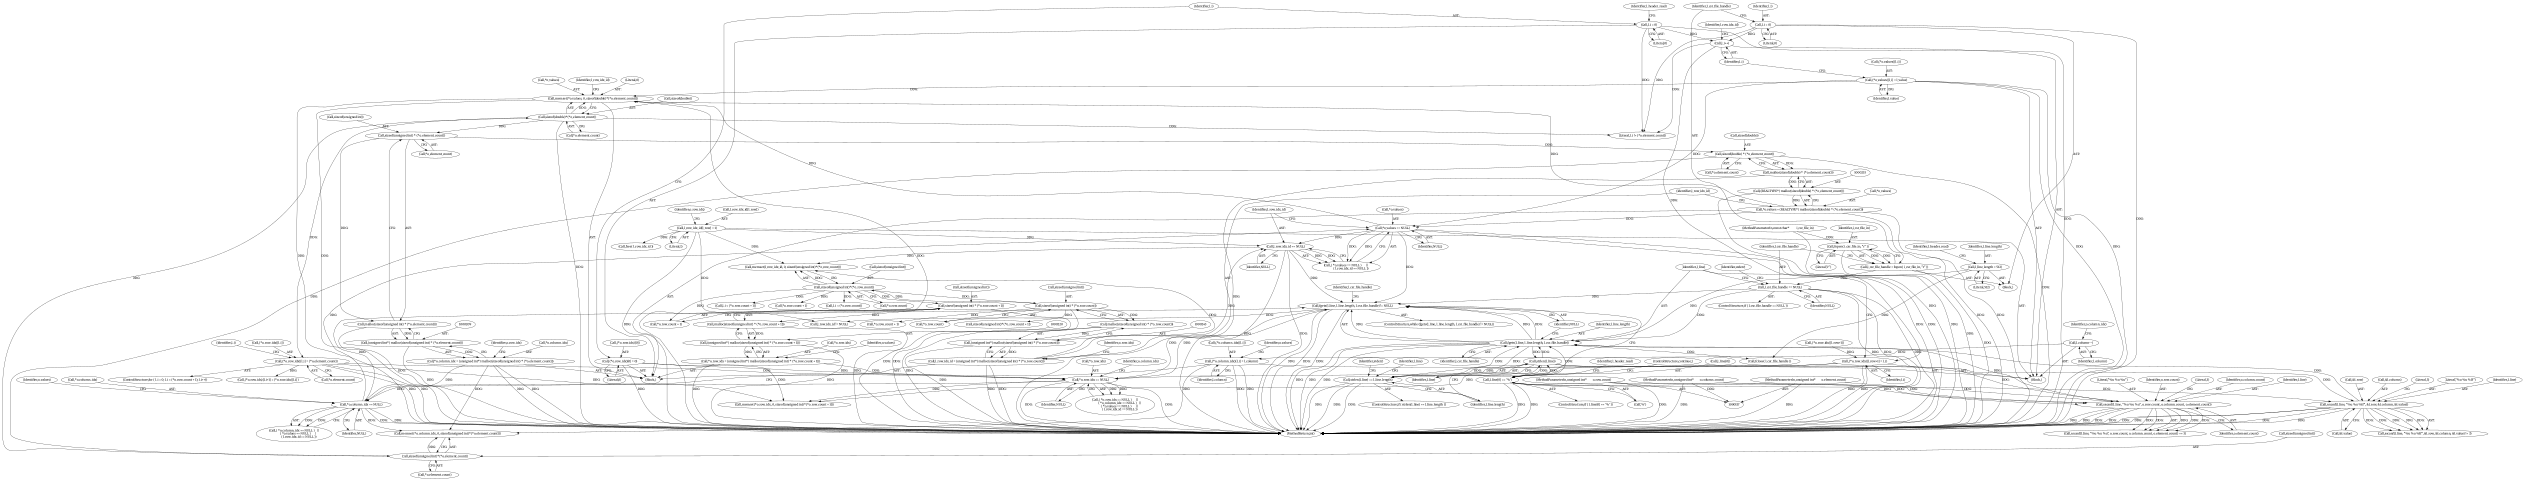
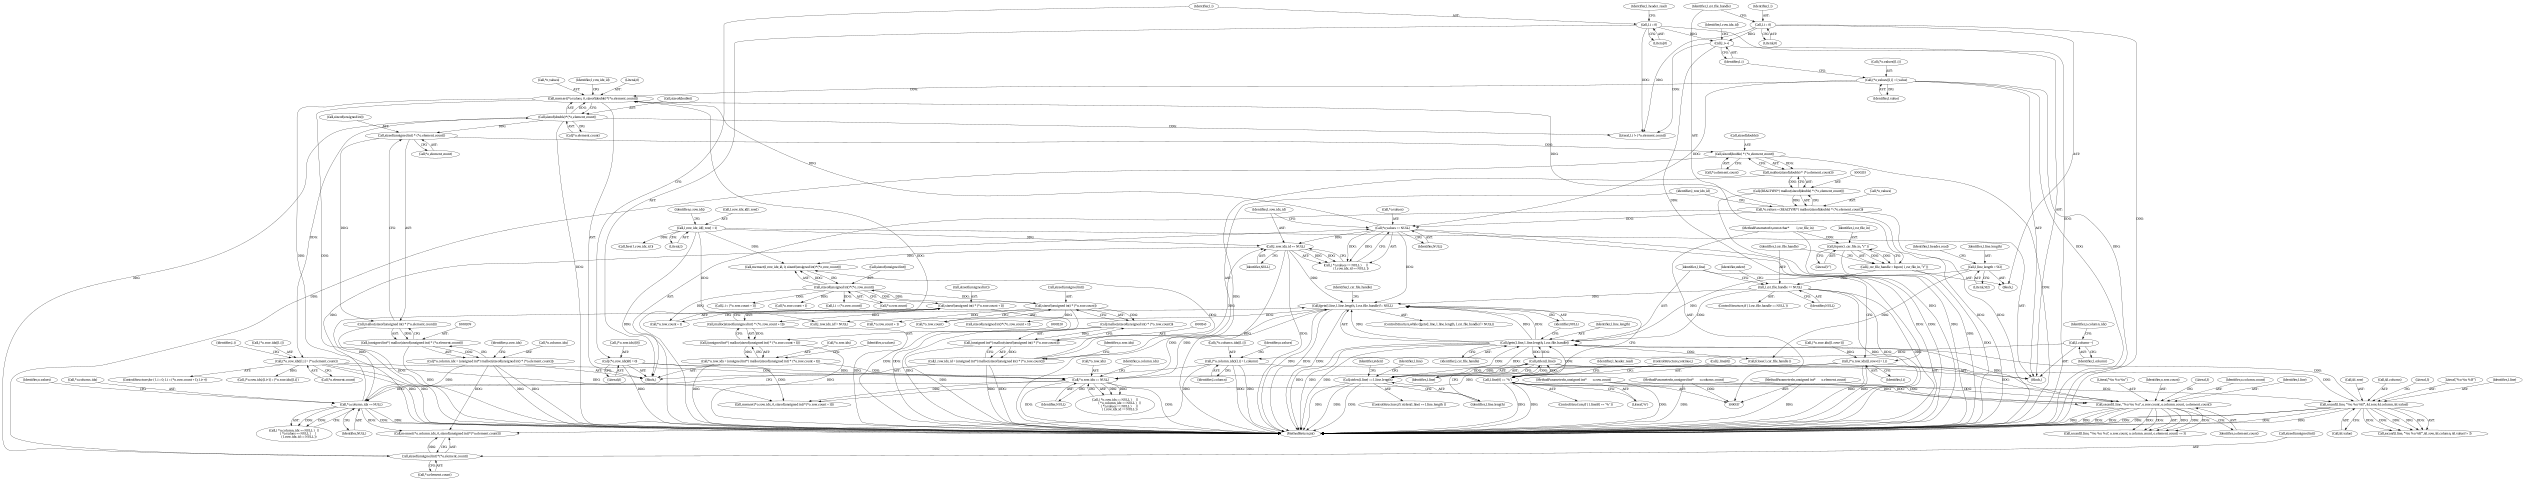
edge "(MethodParameterIn,const char*           i_csr_file_in)" -> "1000117": added, label "AST:"
node "(Call,'%')": label "(Call,'%')" -> "(Literal,'%')"
